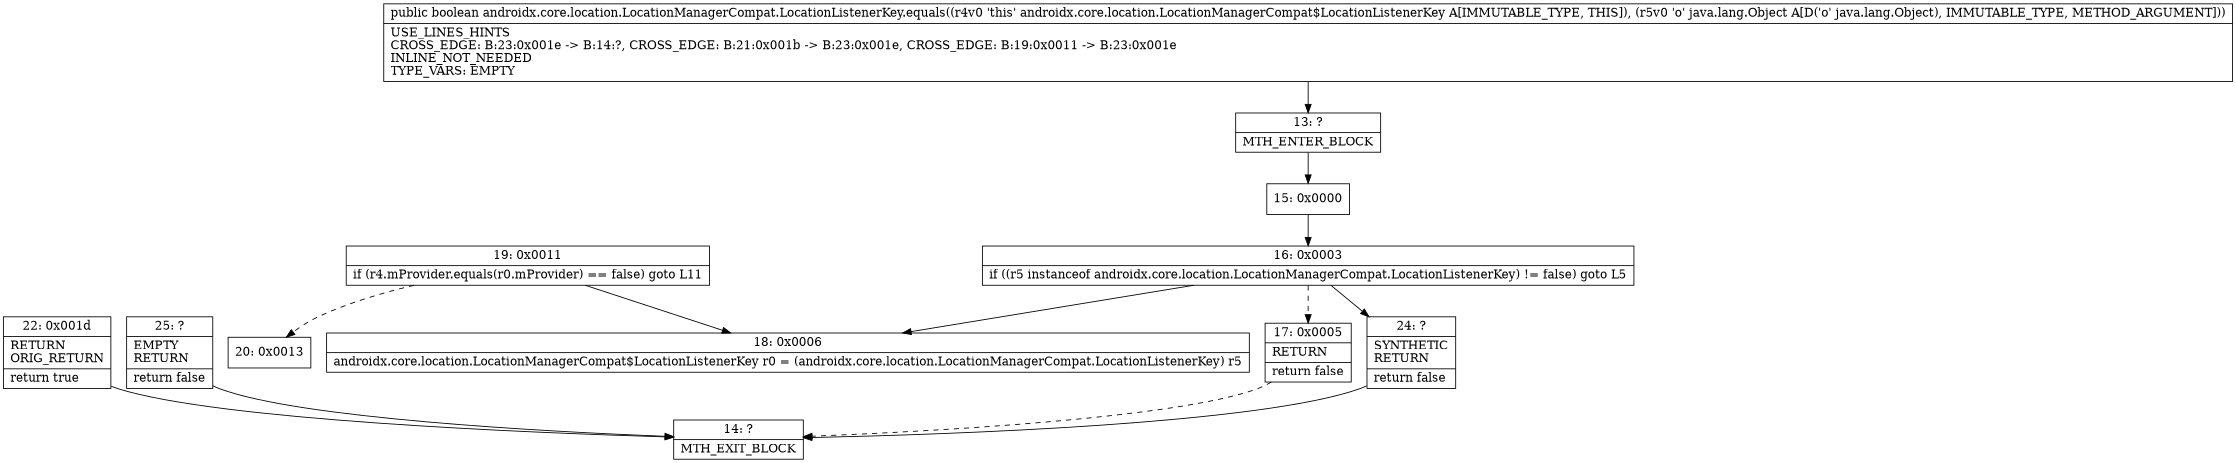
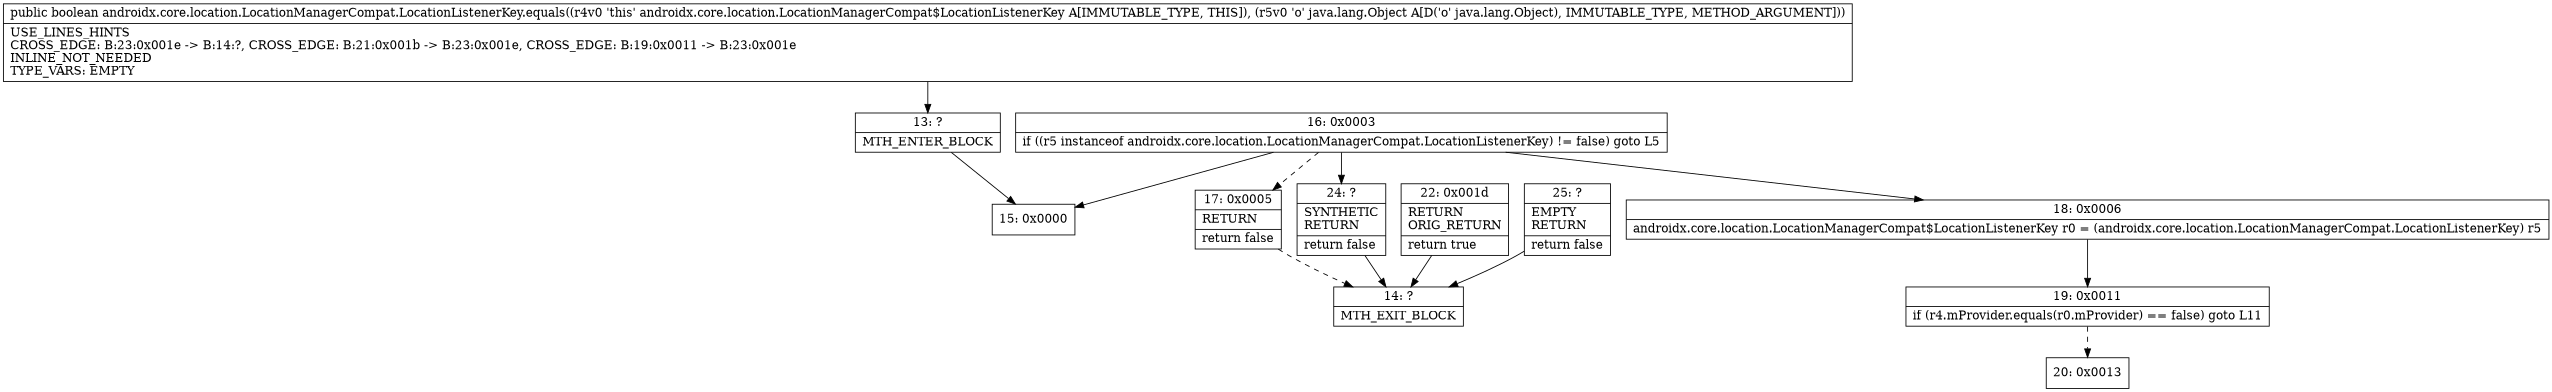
edge "15: 0x0000" -> "16: 0x0003": reversed
edge "19: 0x0011" -> "18: 0x0006": reversed
